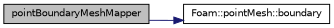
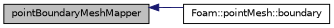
edge "pointBoundaryMeshMapper" -> "Foam::pointMesh::boundary": reversed
